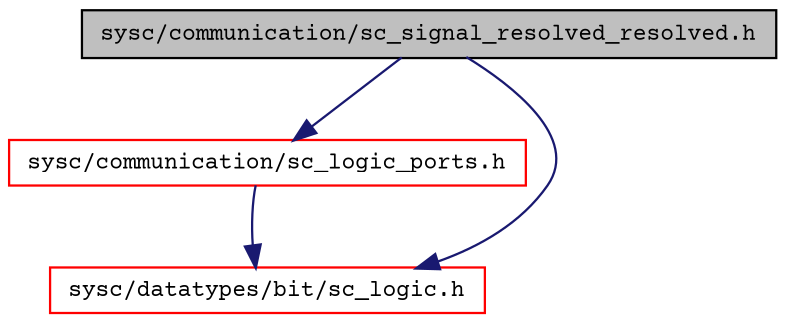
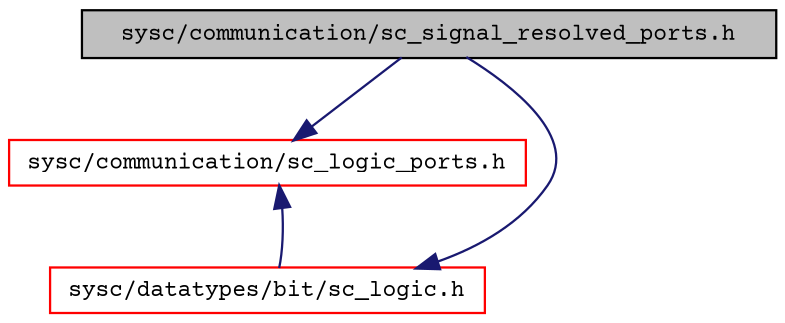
node "sysc/communication/sc_signal_resolved_resolved.h": label "sysc/communication/sc_signal_resolved_resolved.h" -> "sysc/communication/sc_signal_resolved_ports.h"
edge "sysc/communication/sc_logic_ports.h" -> "sysc/datatypes/bit/sc_logic.h": reversed
